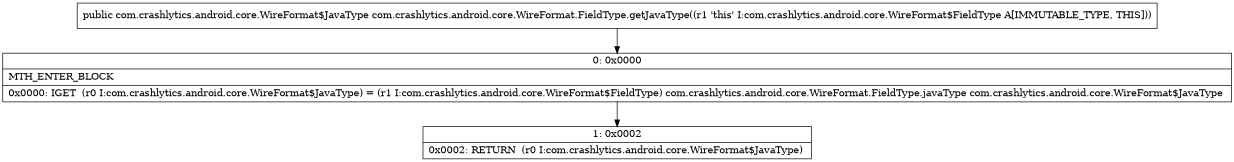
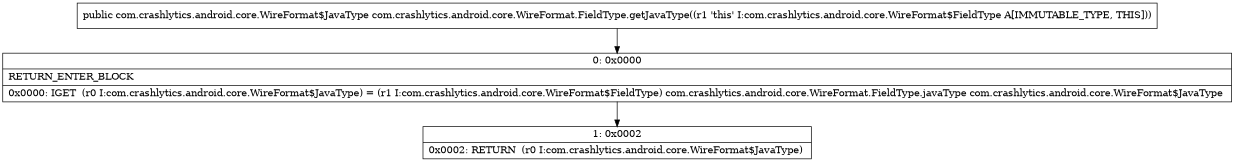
node "0: 0x0000": text "MTH_ENTER_BLOCK" -> "RETURN_ENTER_BLOCK"
